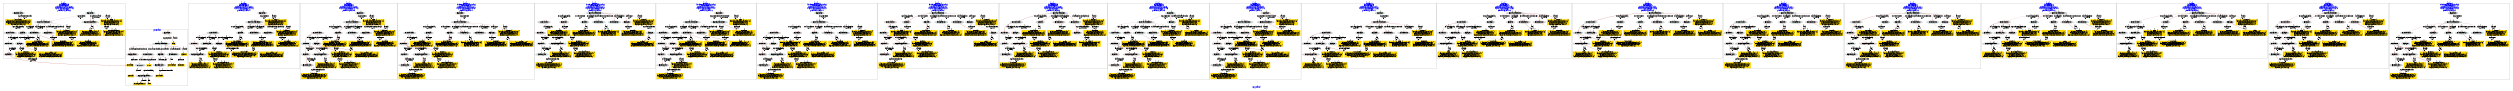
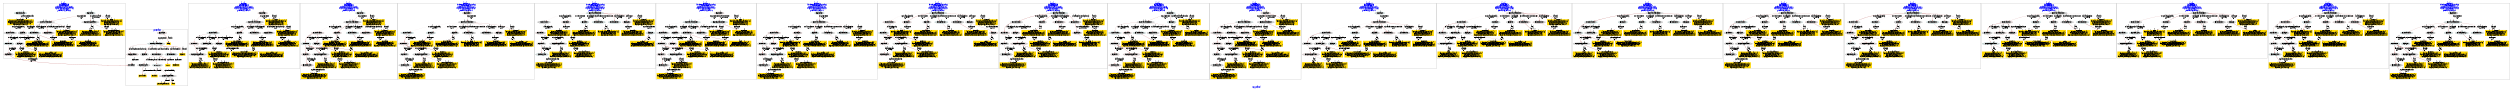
node "Provenance": fillcolor gold -> lightgray
node "Artwork_Name": removed
